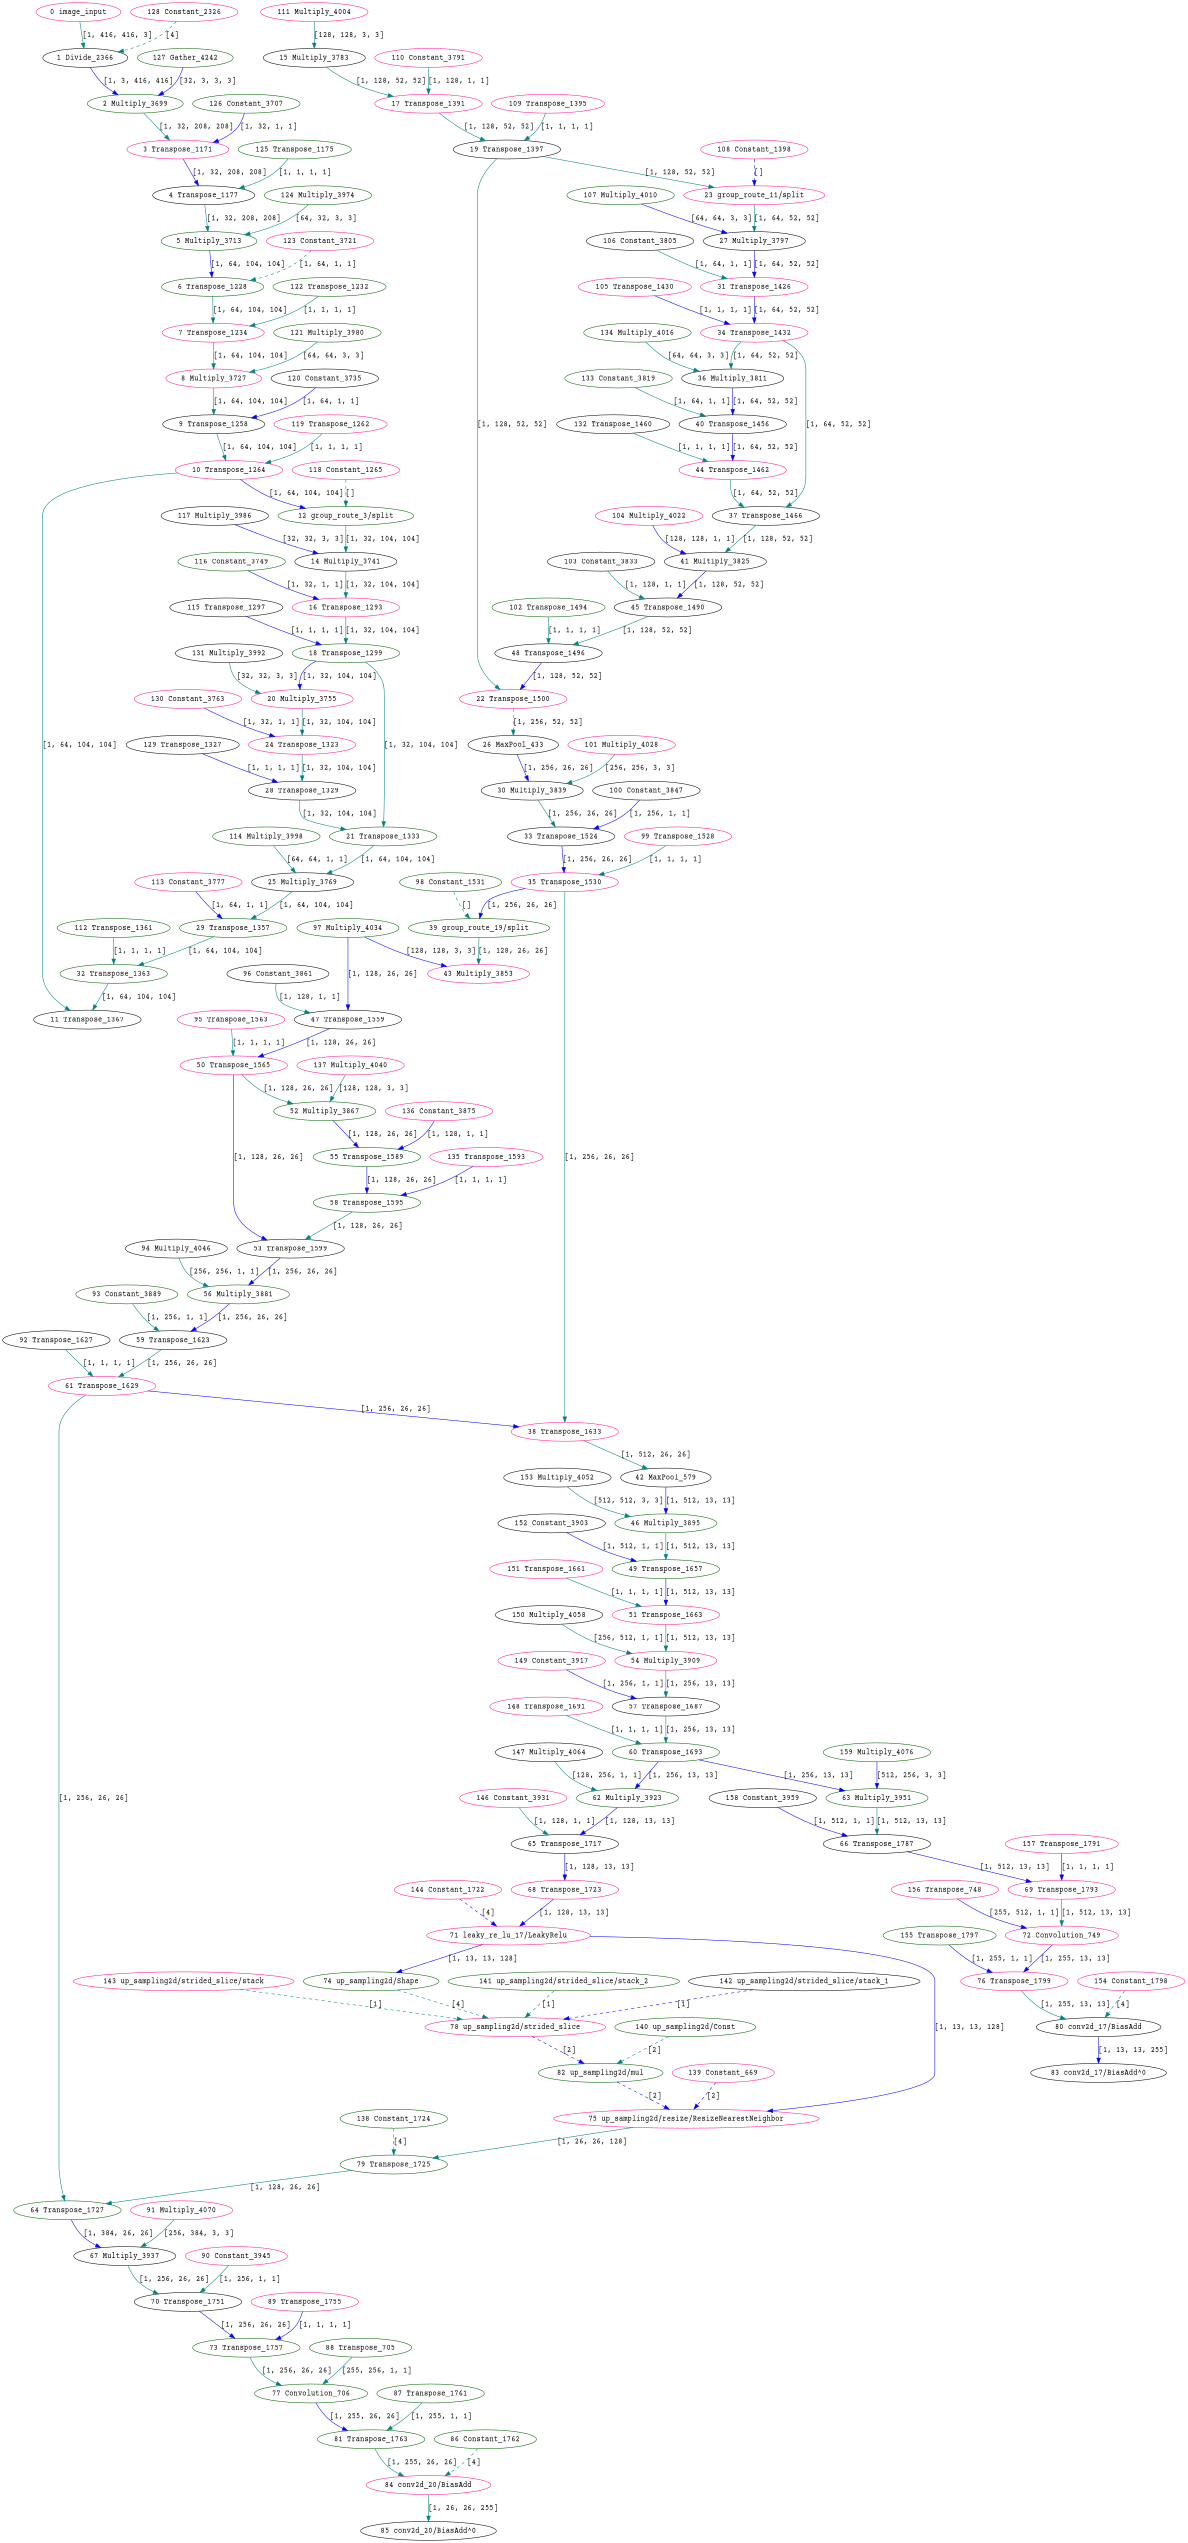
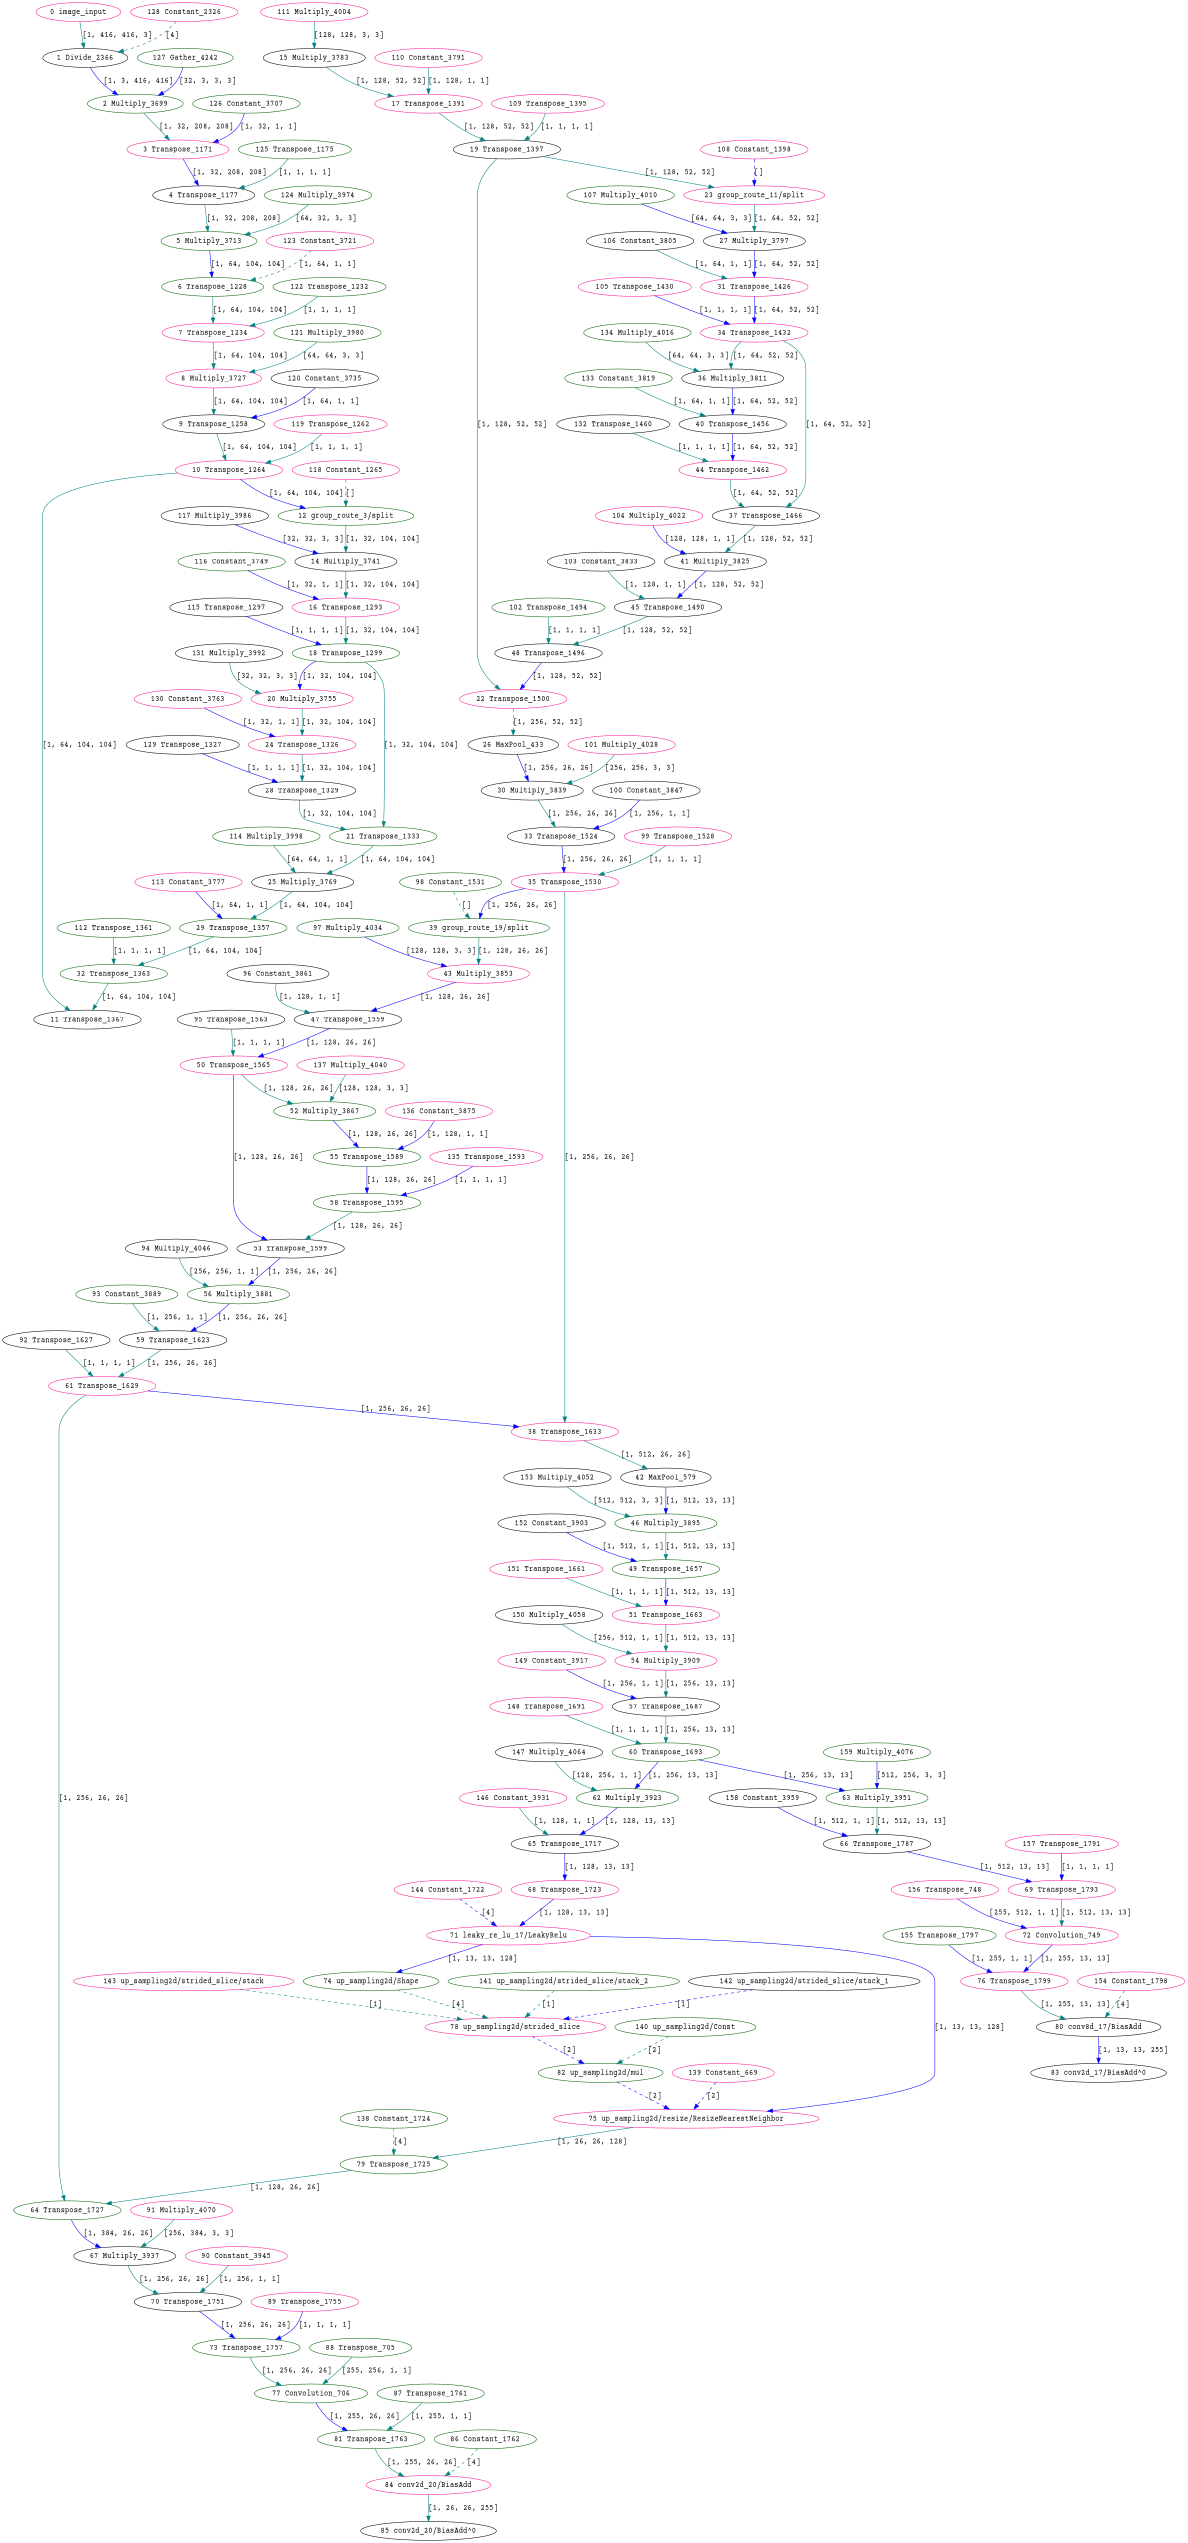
node "24 Transpose_1323": label "24 Transpose_1323" -> "24 Transpose_1326"
edge "97 Multiply_4034" -> "47 Transpose_1559": now "43 Multiply_3853" -> "47 Transpose_1559"
node "95 Transpose_1563": color deeppink -> black
node "80 conv2d_17/BiasAdd": label "80 conv2d_17/BiasAdd" -> "80 conv8d_17/BiasAdd"
